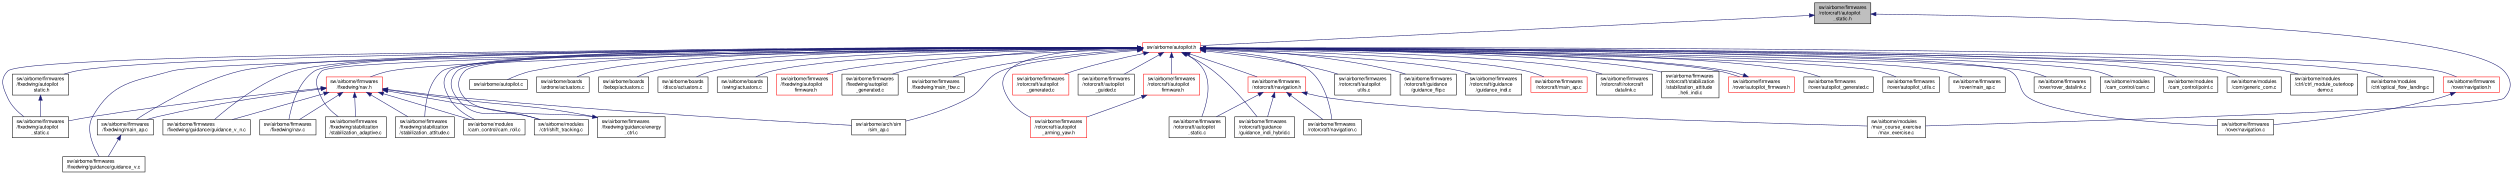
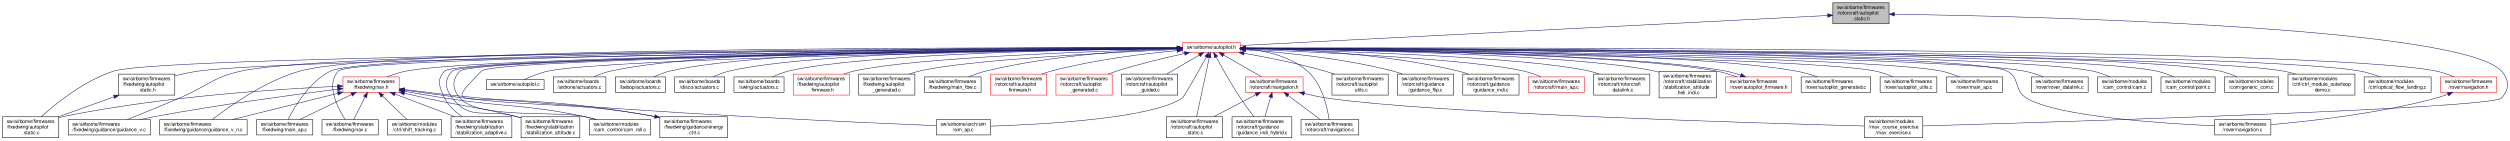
edge "sw/airborne/modules /ctrl/shift_tracking.c" -> "sw/airborne/autopilot.h": removed
node "sw/airborne/firmwares /rotorcraft/autopilot _arming_yaw.h": removed
edge "sw/airborne/firmwares /fixedwing/guidance/guidance_v.c" -> "sw/airborne/firmwares /fixedwing/main_ap.c": now "sw/airborne/firmwares /fixedwing/guidance/guidance_v.c" -> "sw/airborne/firmwares /fixedwing/nav.h"
